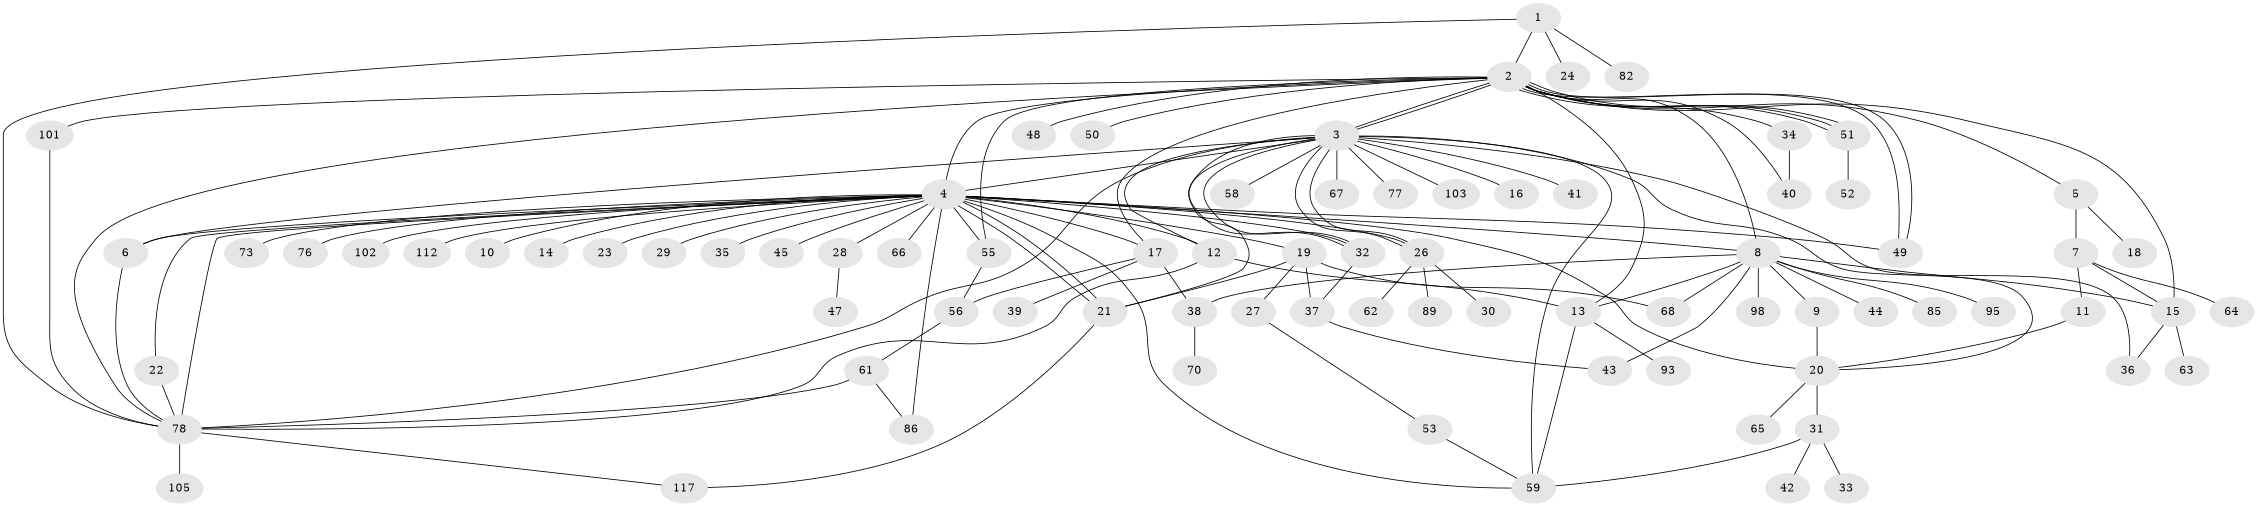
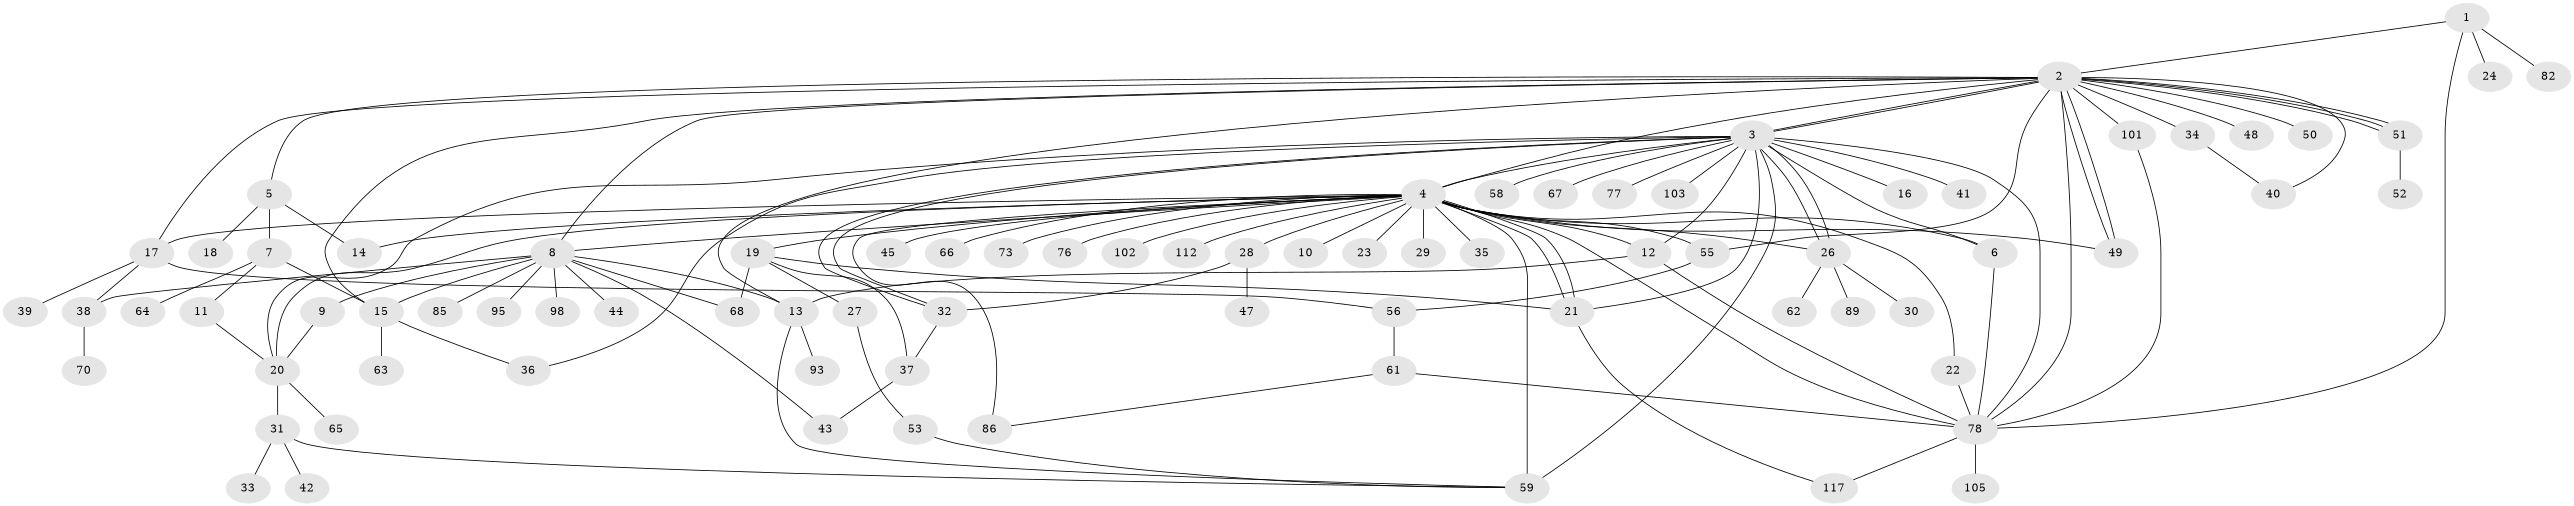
edge "5" -- "14": added
edge "4" -- "32": now "28" -- "32"
